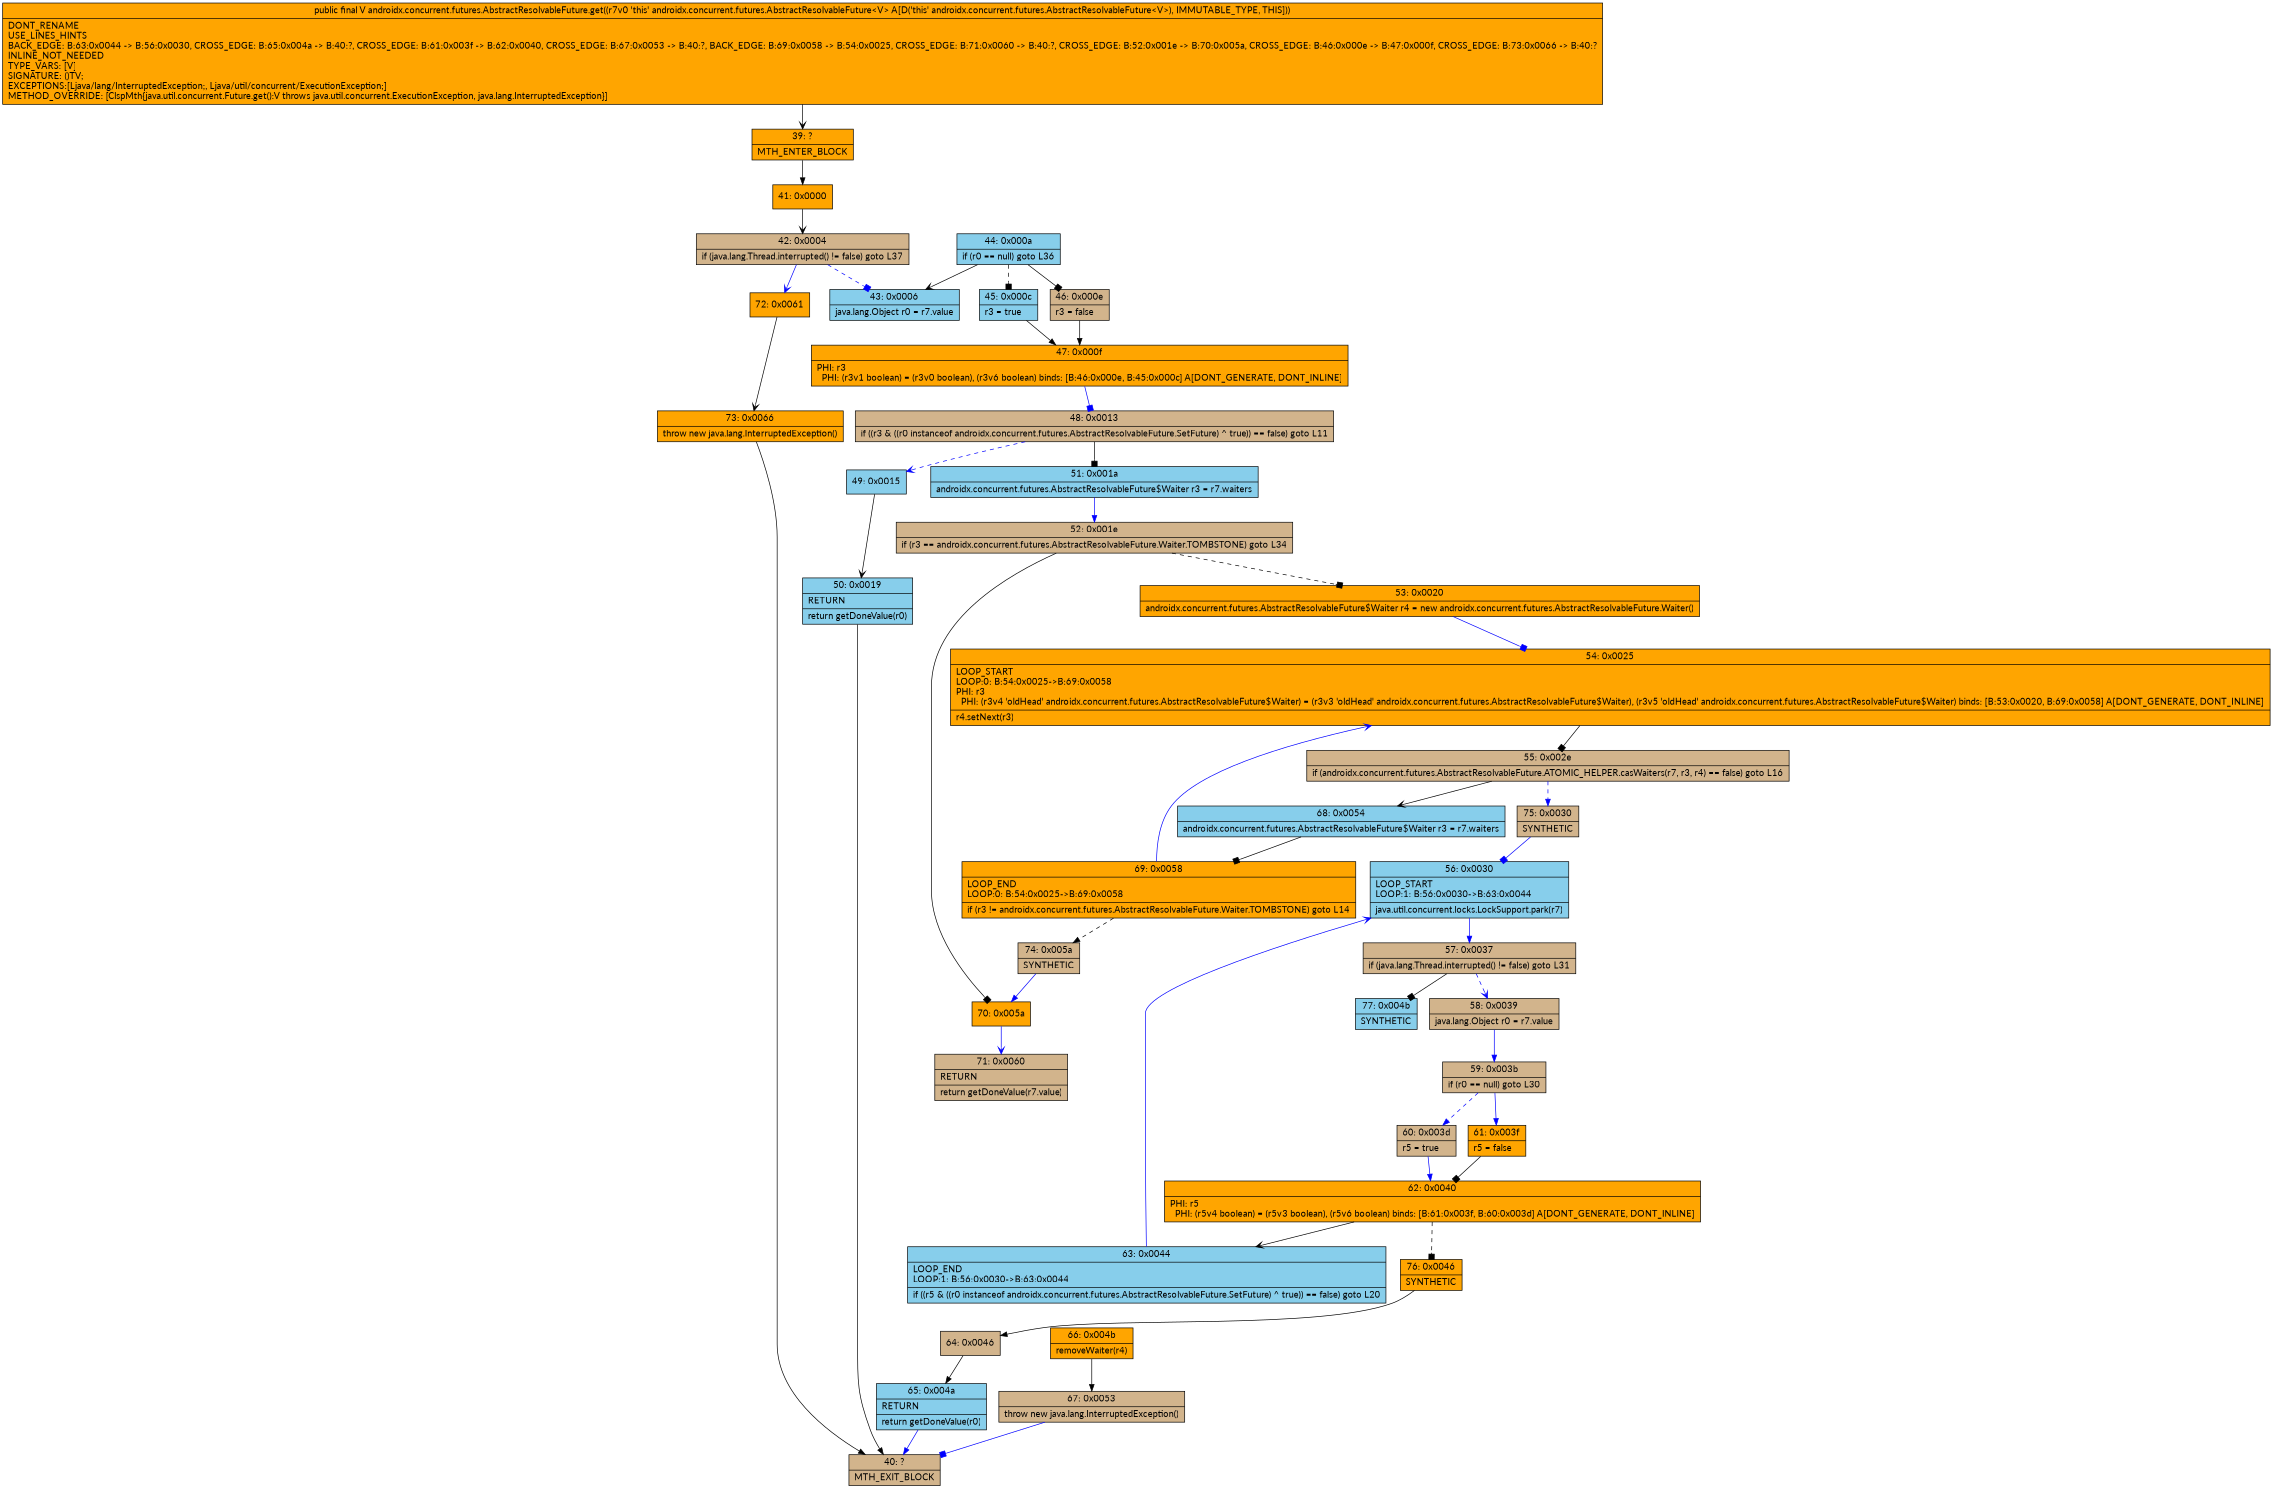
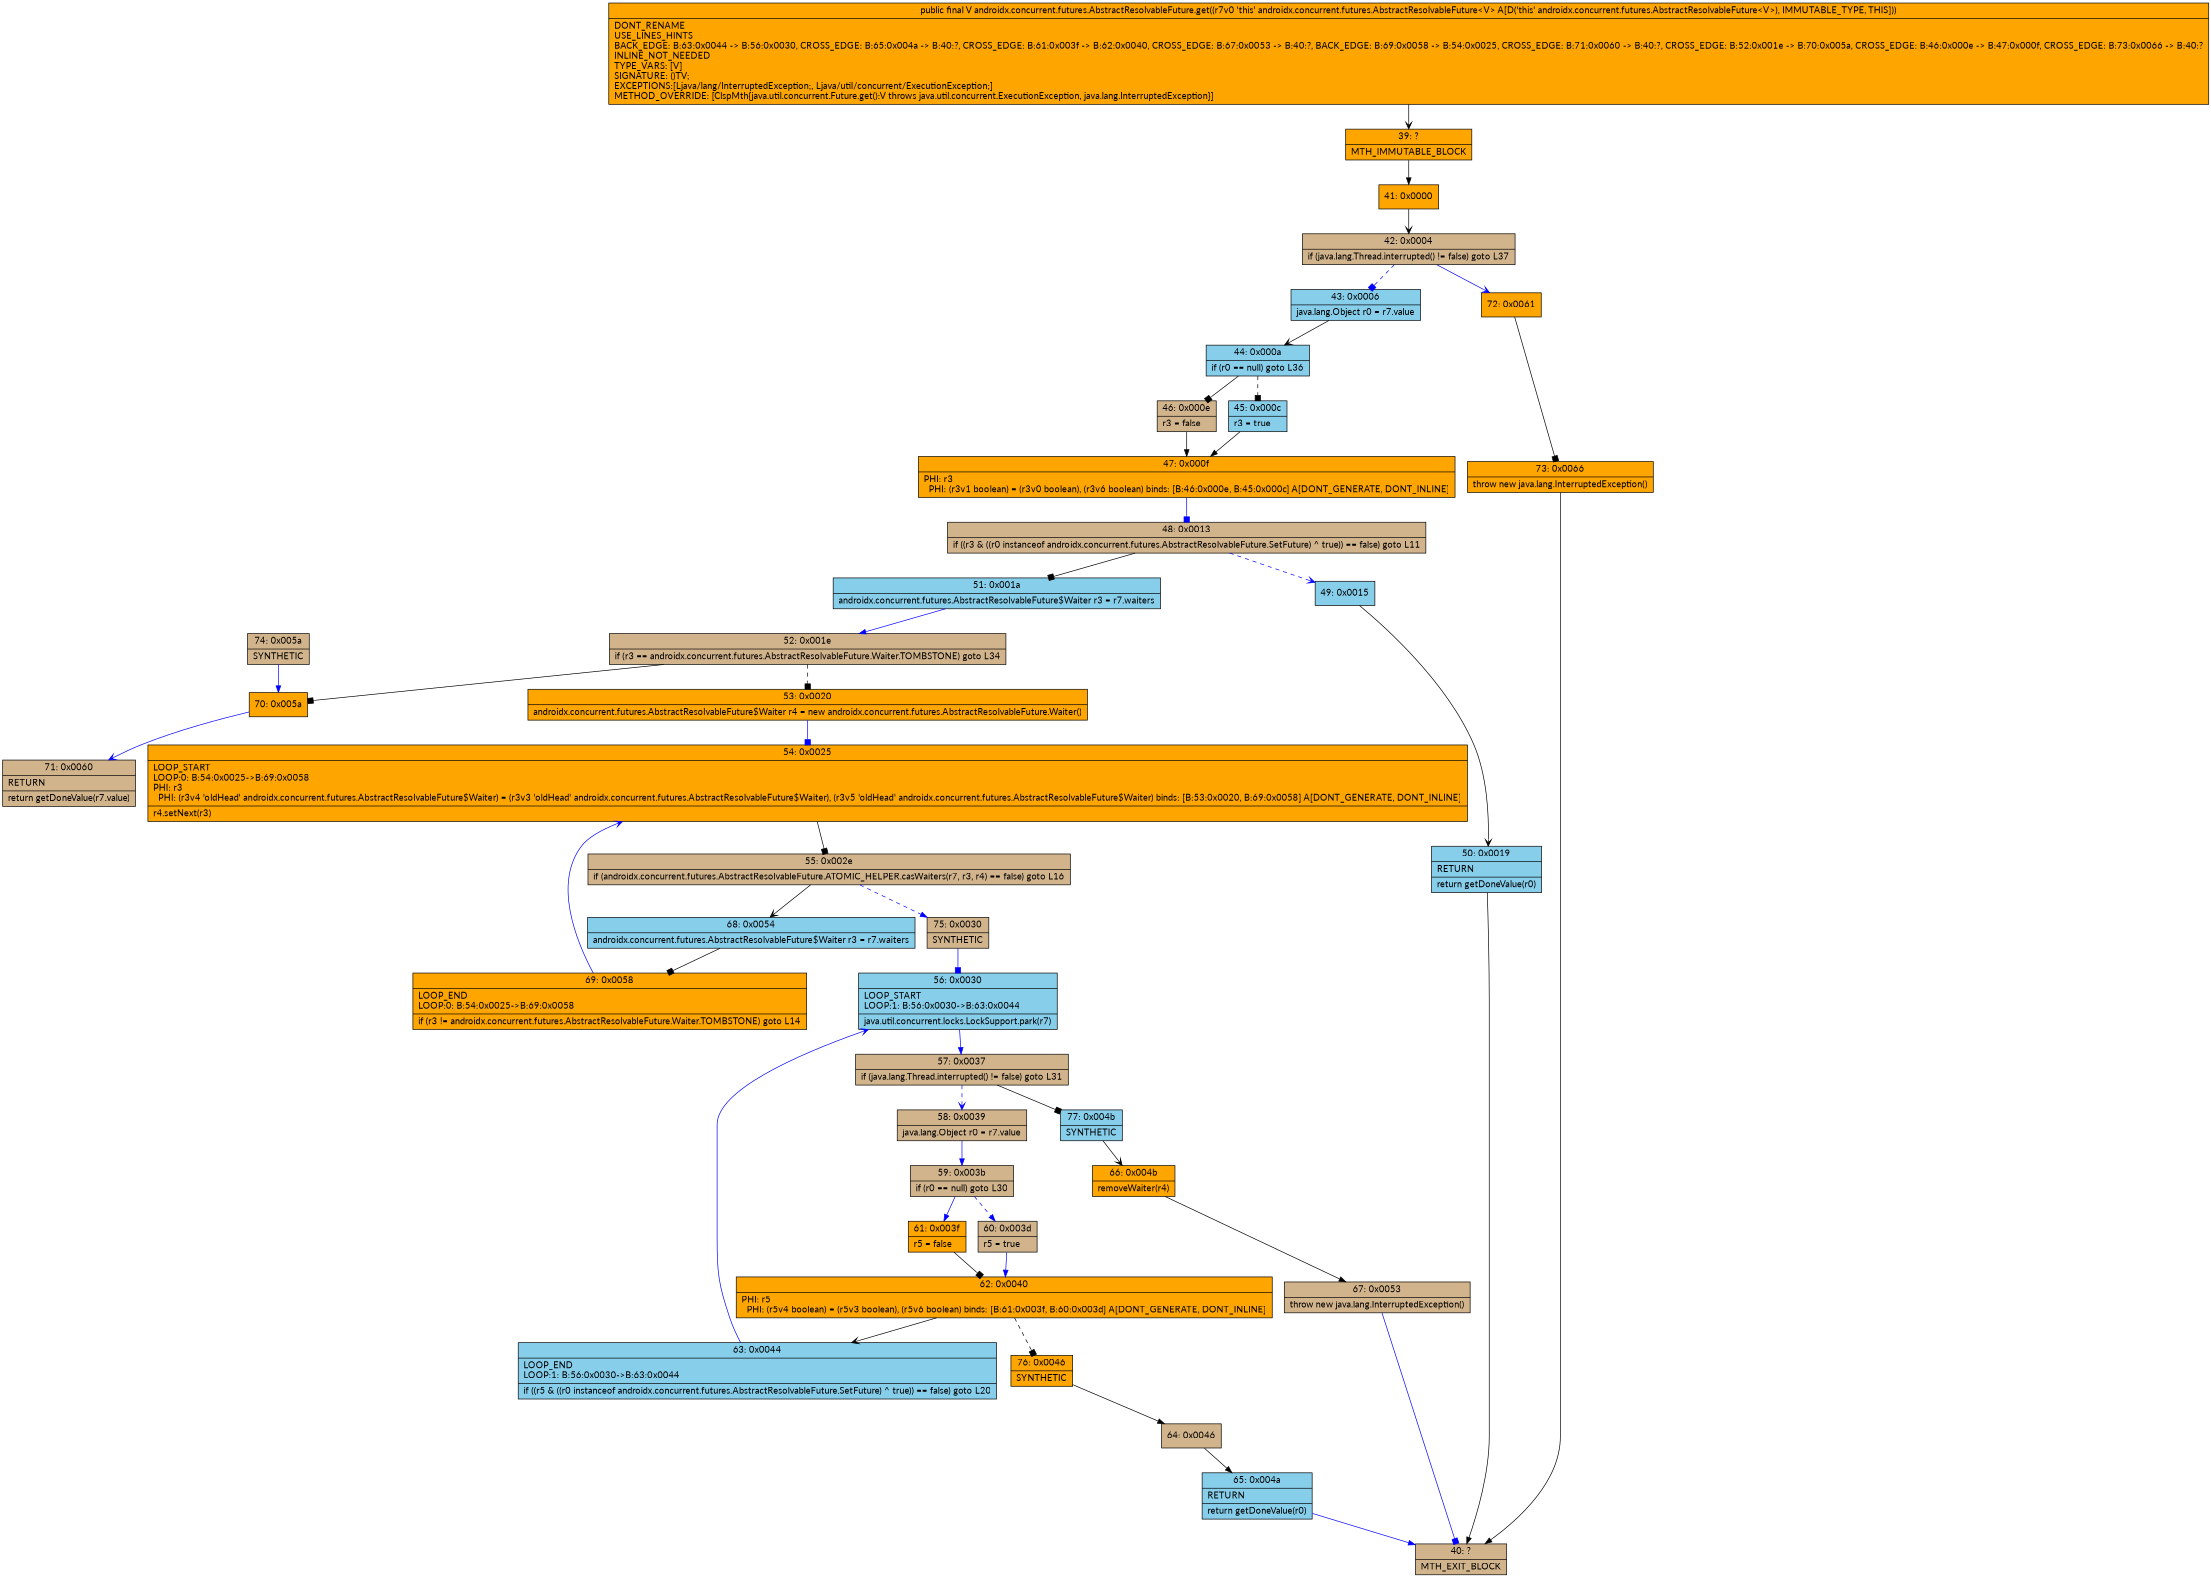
node "39: ?": text "MTH_ENTER_BLOCK" -> "MTH_IMMUTABLE_BLOCK"
edge "44: 0x000a" -> "43: 0x0006": reversed
edge "72: 0x0061" -> "73: 0x0066": arrowhead vee -> box
edge "69: 0x0058" -> "74: 0x005a": removed
edge "77: 0x004b" -> "66: 0x004b": added
